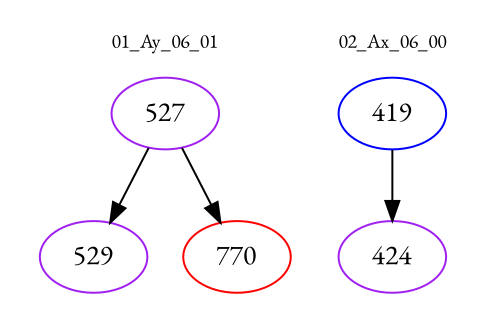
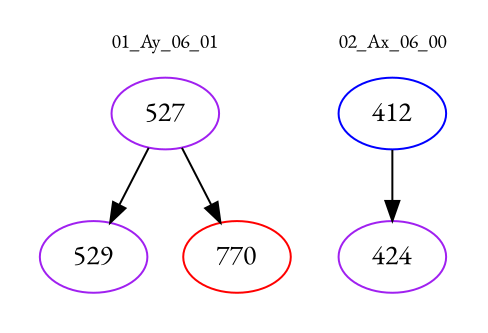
node "419": label "419" -> "412"
